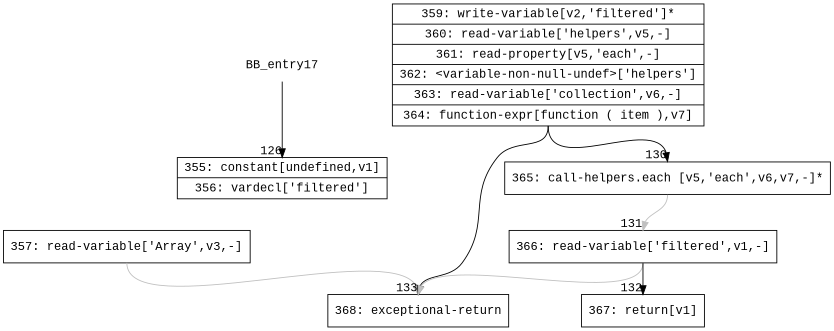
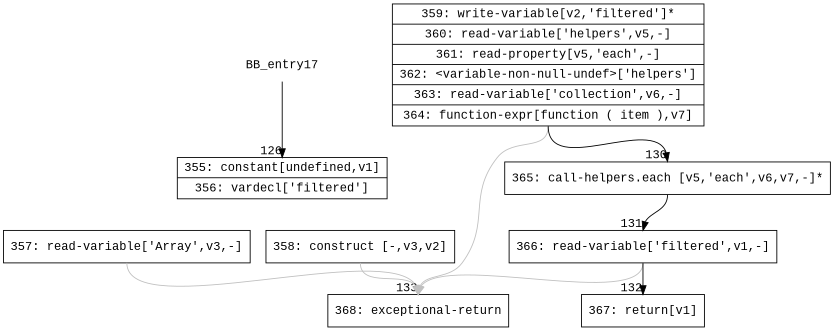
edge "359: write-variable[v2,'filtered']*" -> "368: exceptional-return": color black -> gray
edge "365: call-helpers.each [v5,'each',v6,v7,-]*" -> "366: read-variable['filtered',v1,-]": color gray -> black
node "358: construct [-,v3,v2]": added
